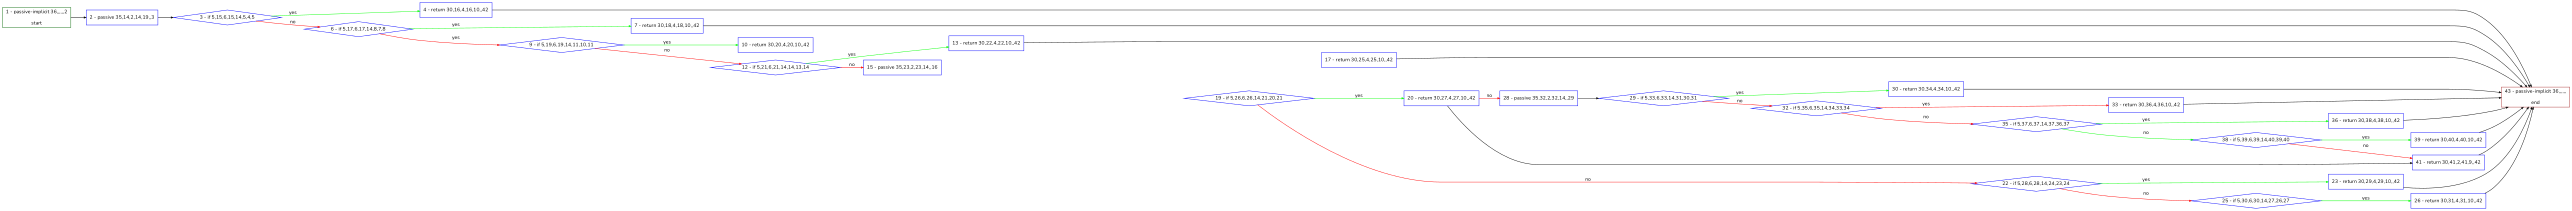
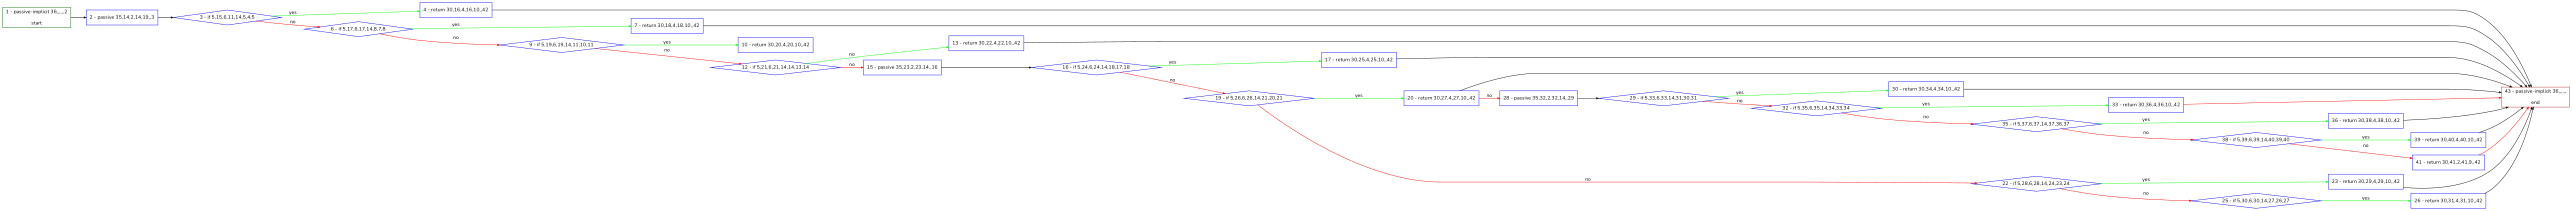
node "3 - if 5,15,6,15,14,5,4,5": label "3 - if 5,15,6,15,14,5,4,5" -> "3 - if 5,15,6,11,14,5,4,5"
edge "6 - if 5,17,6,17,14,8,7,8" -> "9 - if 5,19,6,19,14,11,10,11": label "yes" -> "no"
edge "12 - if 5,21,6,21,14,14,13,14" -> "13 - return 30,22,4,22,10,,42": label "yes" -> "no"
node "16 - if 5,24,6,24,14,18,17,18": added
edge "33 - return 30,36,4,36,10,,42" -> "43 - passive-implicit 36,,,,,, end": color #000000 -> #ff0000
edge "32 - if 5,35,6,35,14,34,33,34" -> "33 - return 30,36,4,36,10,,42": color #ff0000 -> #00ff00
edge "41 - return 30,41,2,41,9,,42" -> "43 - passive-implicit 36,,,,,, end": color #000000 -> #ff0000
edge "35 - if 5,37,6,37,14,37,36,37" -> "38 - if 5,39,6,39,14,40,39,40": color #00ff00 -> #ff0000
edge "20 - return 30,27,4,27,10,,42" -> "41 - return 30,41,2,41,9,,42": now "20 - return 30,27,4,27,10,,42" -> "43 - passive-implicit 36,,,,,, end"
